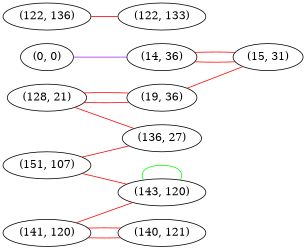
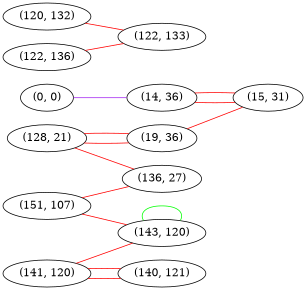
node "(120, 132)": added
